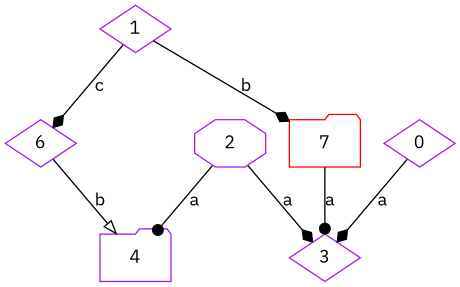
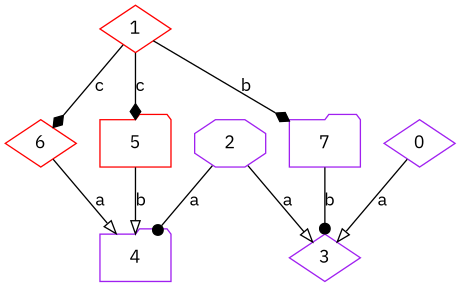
node "1": color purple -> red
node "6": color purple -> red
node "5": added
node "7": color red -> purple
edge "0" -> "3": arrowhead diamond -> onormal
edge "2" -> "3": arrowhead diamond -> onormal
edge "6" -> "4": label "b" -> "a"
edge "7" -> "3": label "a" -> "b"
